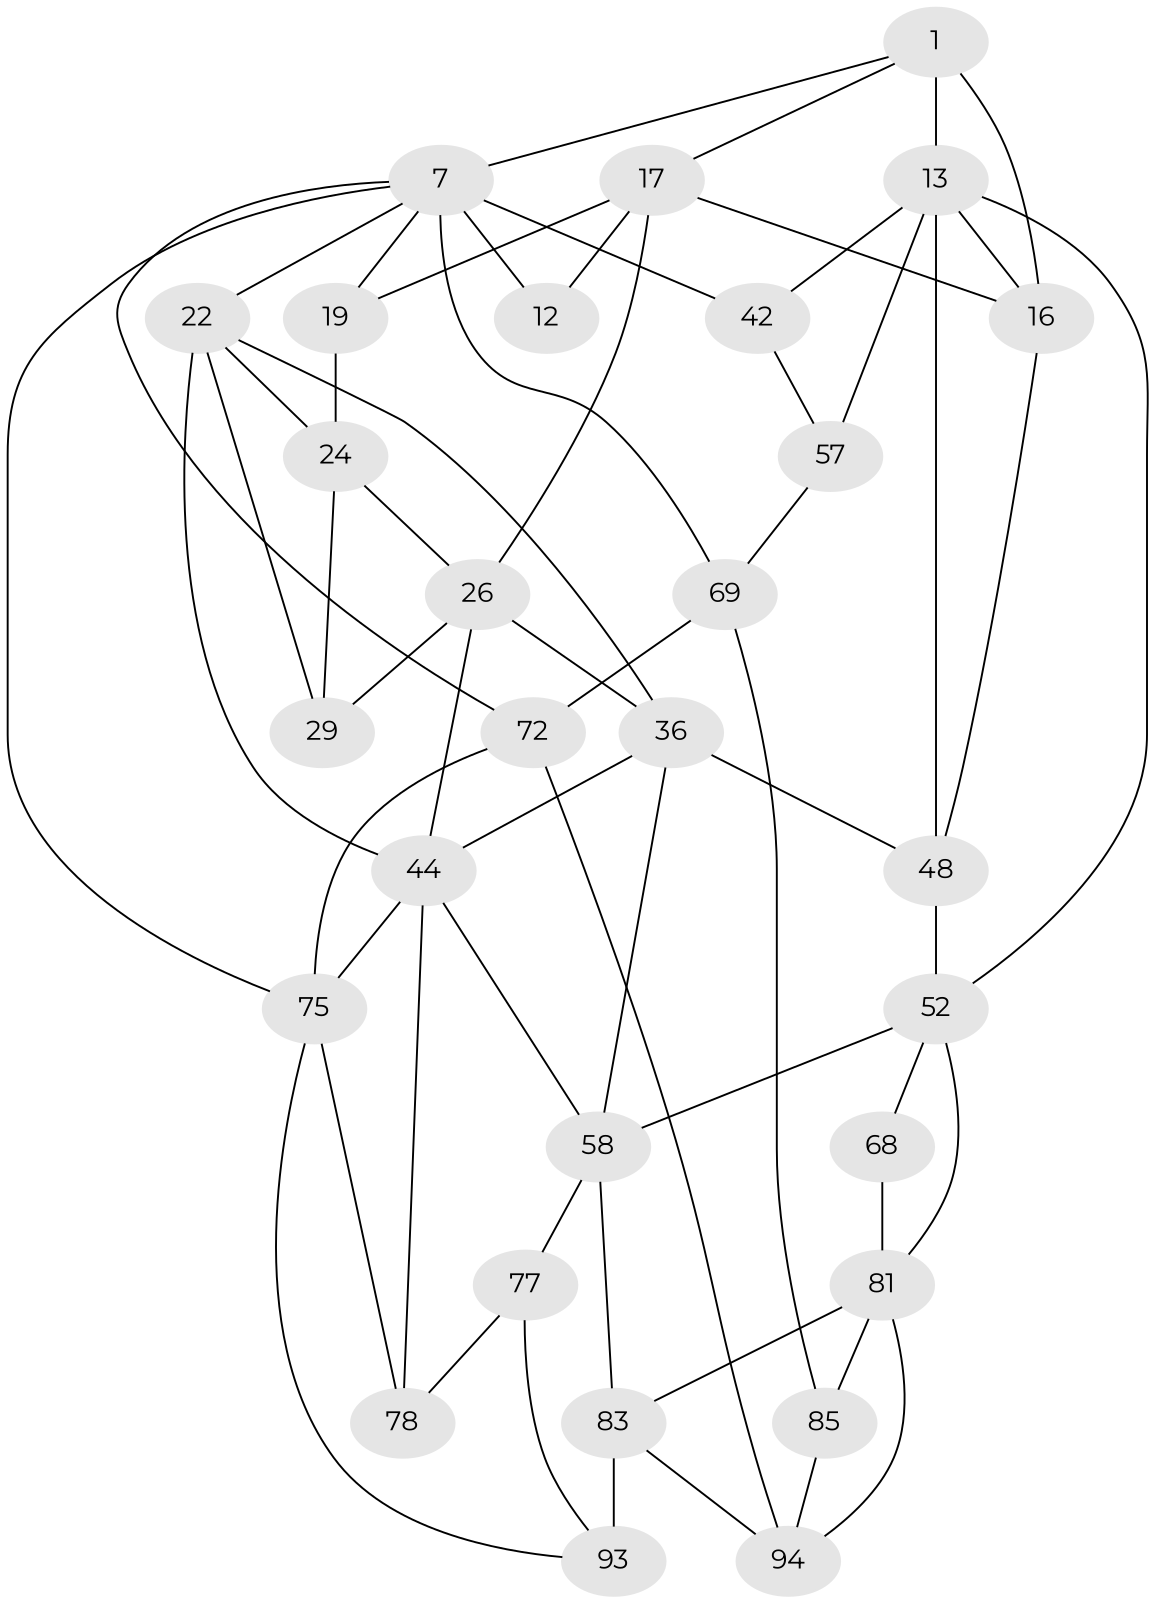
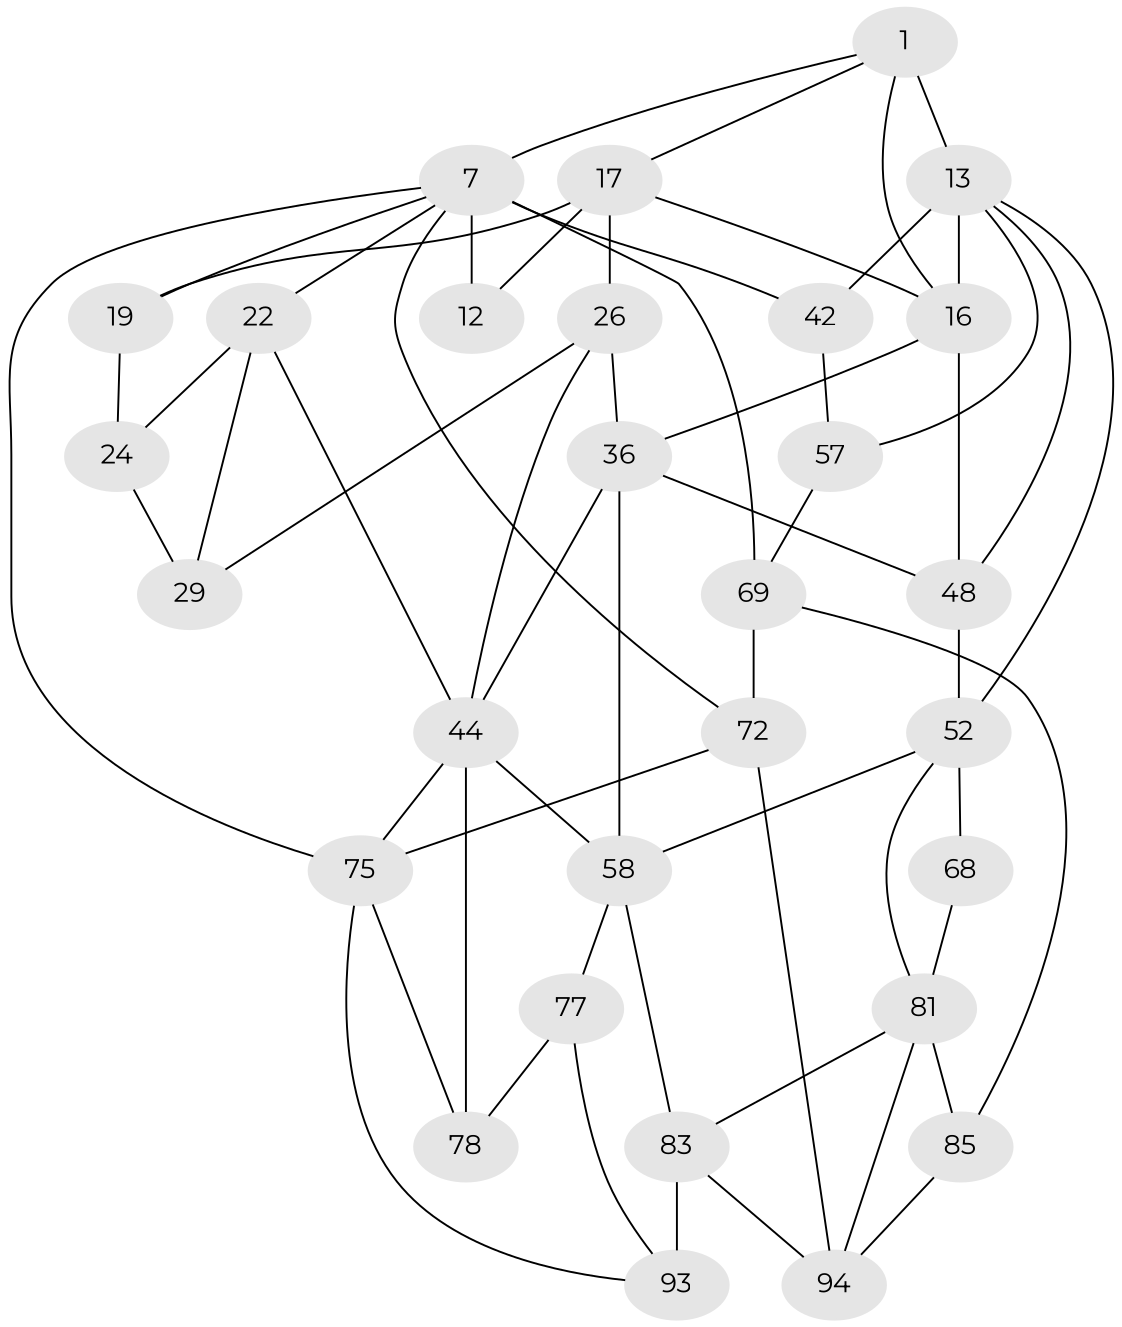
edge "22" -- "36": now "16" -- "36"
edge "24" -- "26": removed
